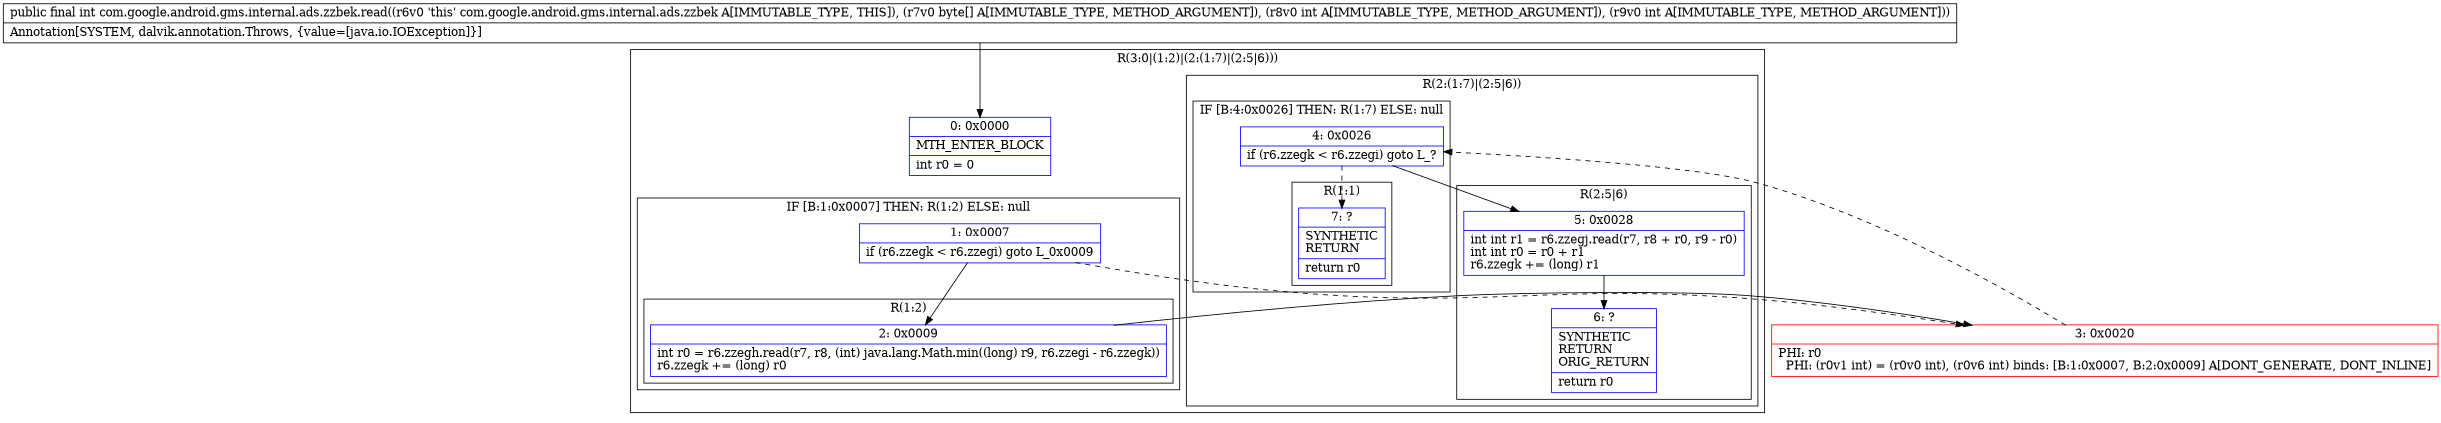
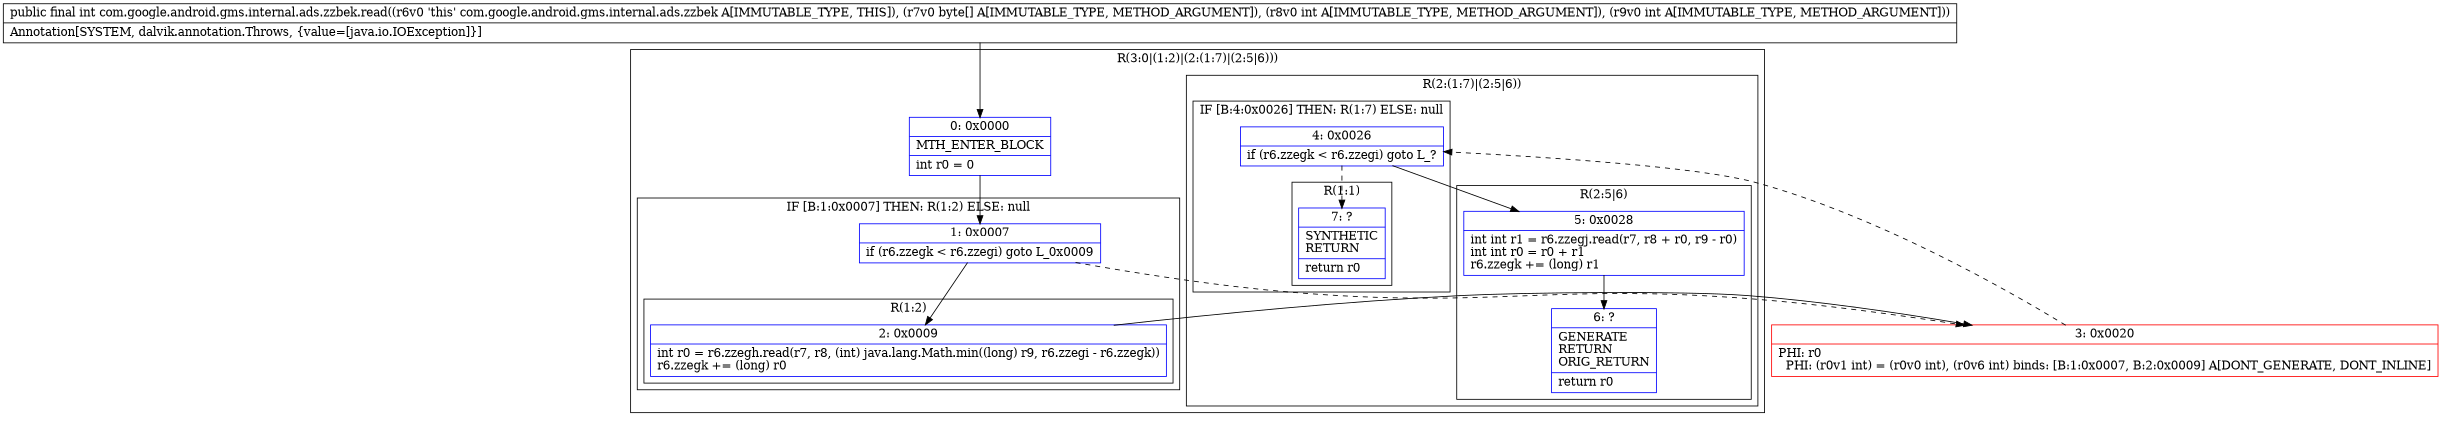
edge "0: 0x0000" -> "1: 0x0007": added
node "6: ?": text "SYNTHETIC" -> "GENERATE"
